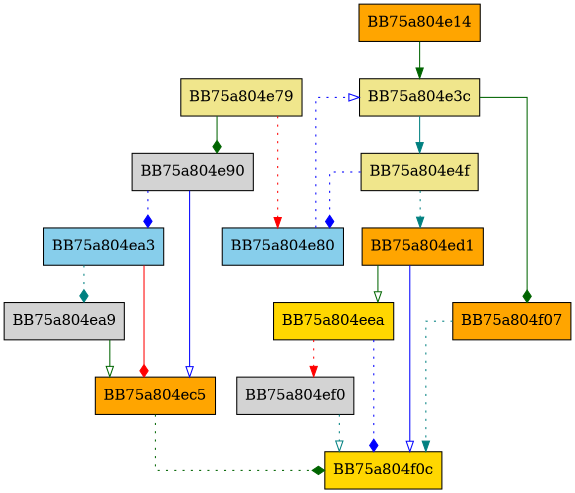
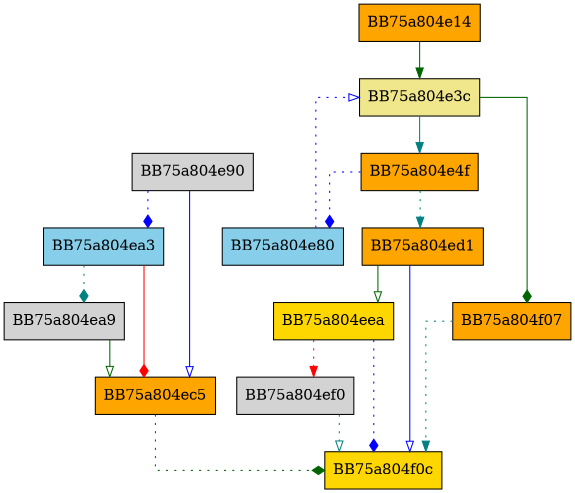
node "BB75a804e79": removed
node "BB75a804e4f": fillcolor khaki -> orange
